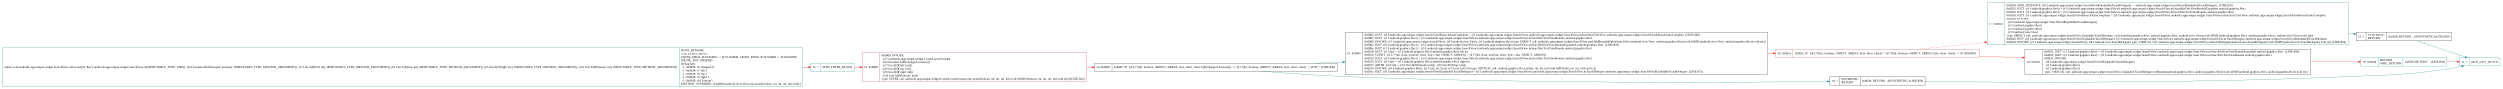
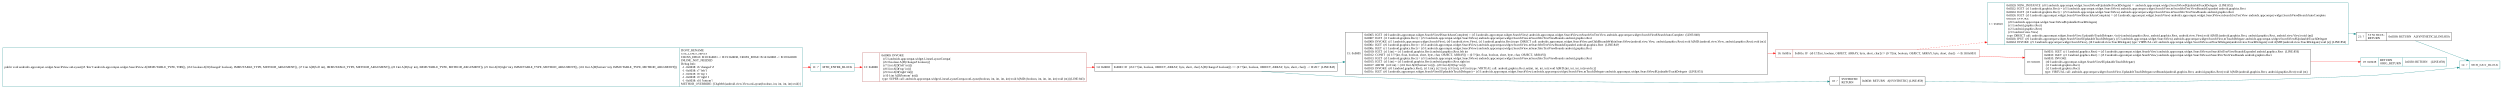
edge "19: 0x0038" -> "12: ?": removed
